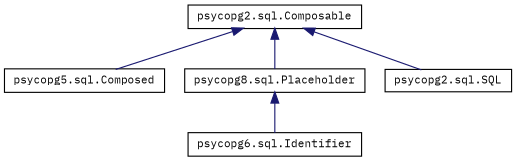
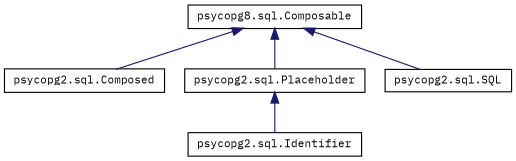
node "psycopg2.sql.Composable": label "psycopg2.sql.Composable" -> "psycopg8.sql.Composable"
node "psycopg5.sql.Composed": label "psycopg5.sql.Composed" -> "psycopg2.sql.Composed"
node "psycopg8.sql.Placeholder": label "psycopg8.sql.Placeholder" -> "psycopg2.sql.Placeholder"
node "psycopg6.sql.Identifier": label "psycopg6.sql.Identifier" -> "psycopg2.sql.Identifier"
